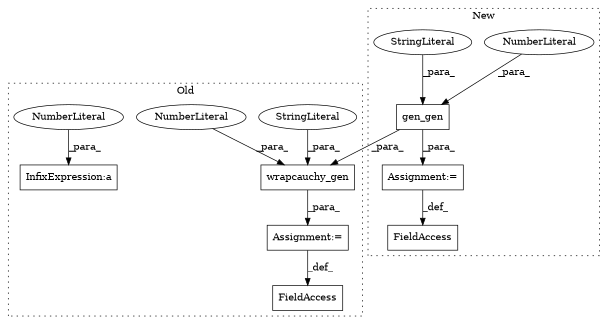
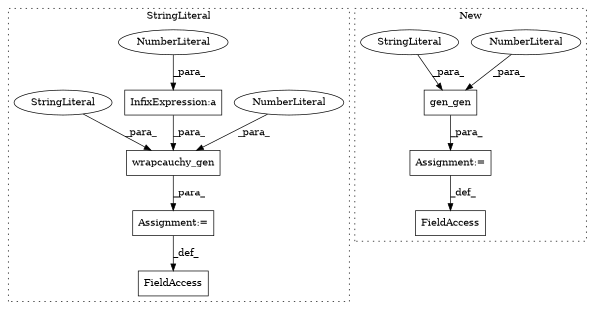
cluster "Old": label "Old" -> "StringLiteral"
edge "gen_gen" -> "wrapcauchy_gen": now "InfixExpression:a" -> "wrapcauchy_gen"
